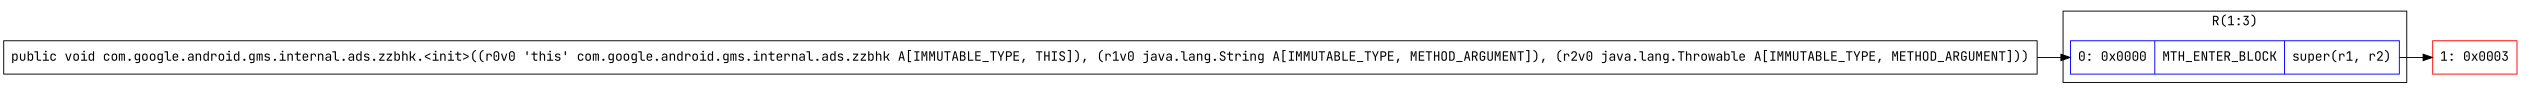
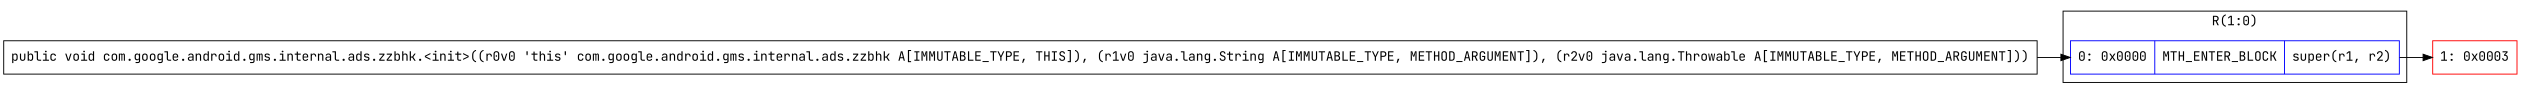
cluster "R(1:3)": label "R(1:3)" -> "R(1:0)"
